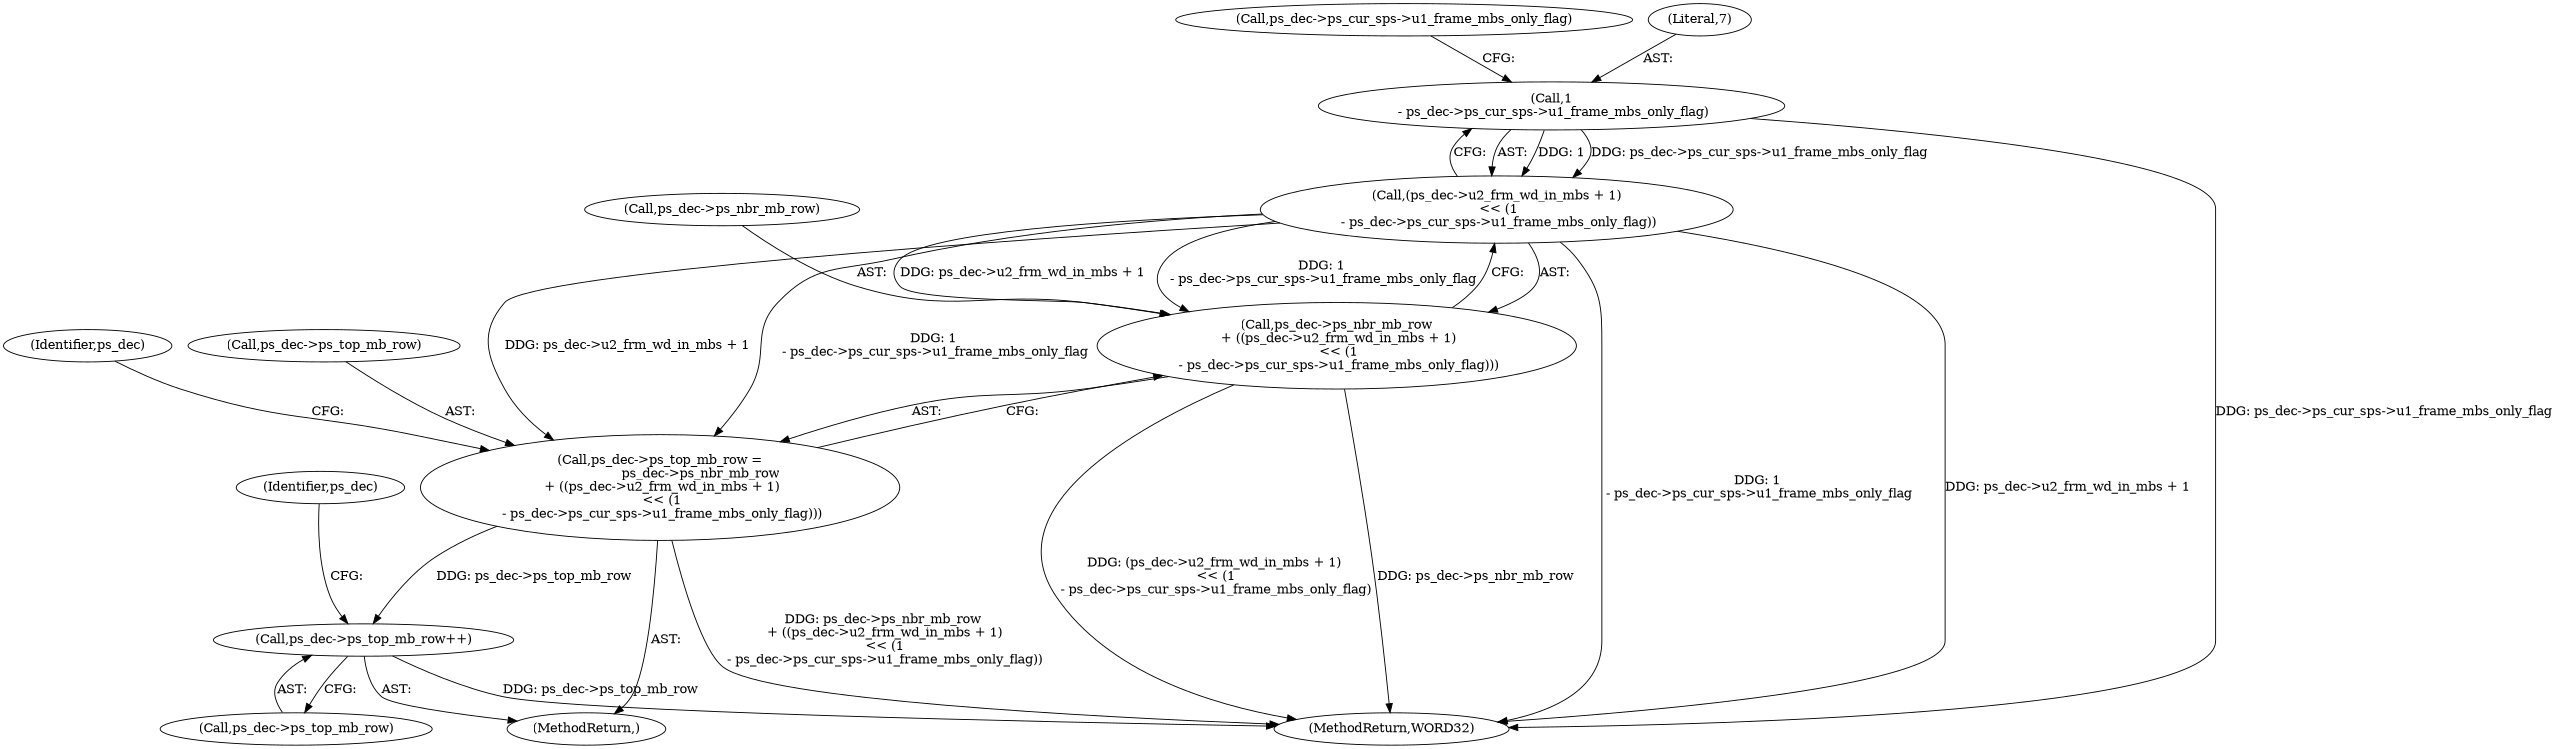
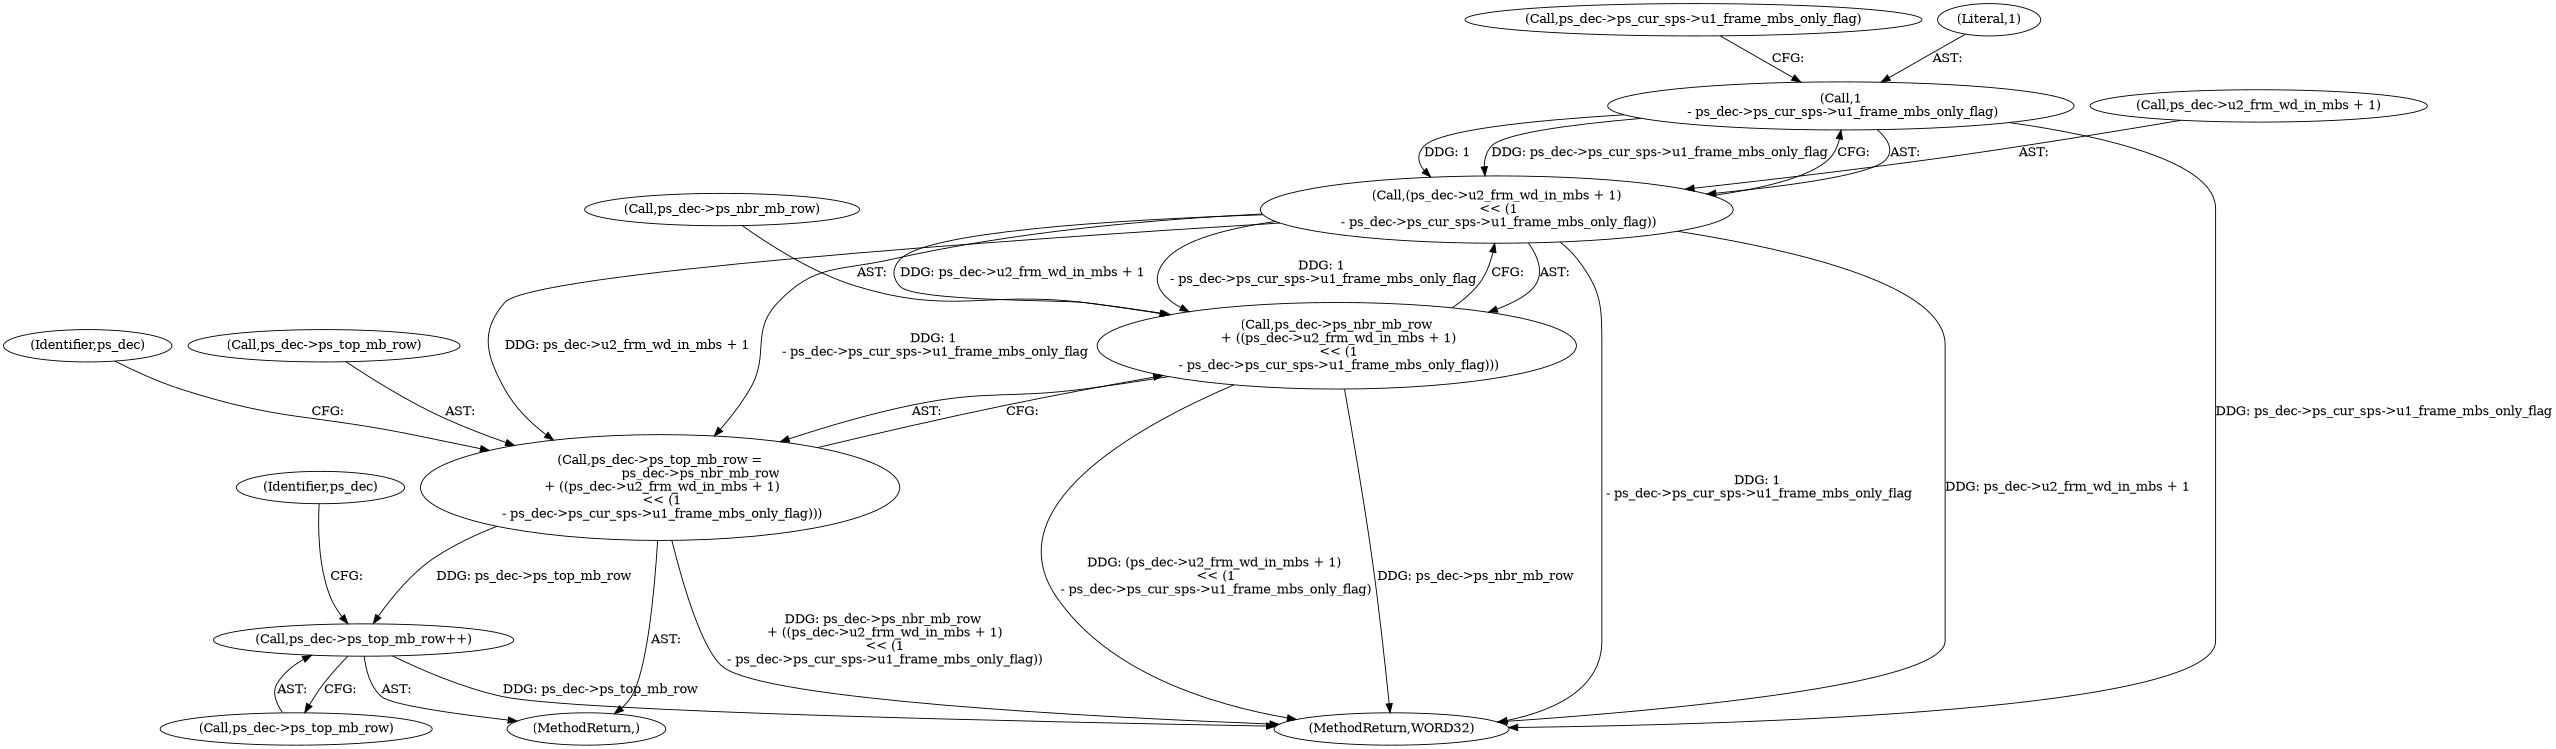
node "(Literal,7)": label "(Literal,7)" -> "(Literal,1)"
node "(Call,ps_dec->u2_frm_wd_in_mbs + 1)": added
